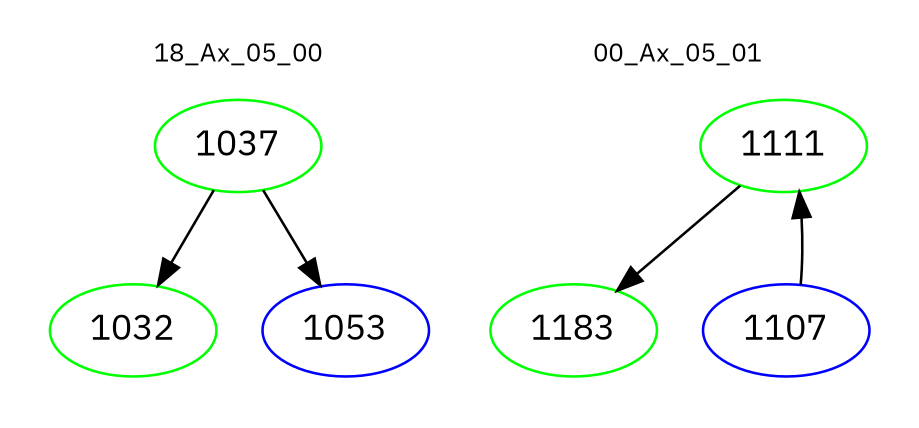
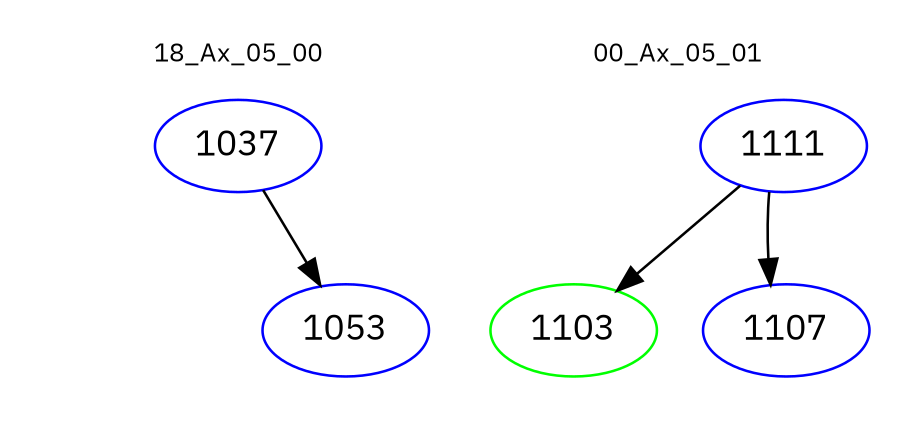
node "1037": color green -> blue
node "1111": color green -> blue
edge "1107" -> "1111": reversed
node "1032": removed
node "1183": label "1183" -> "1103"
